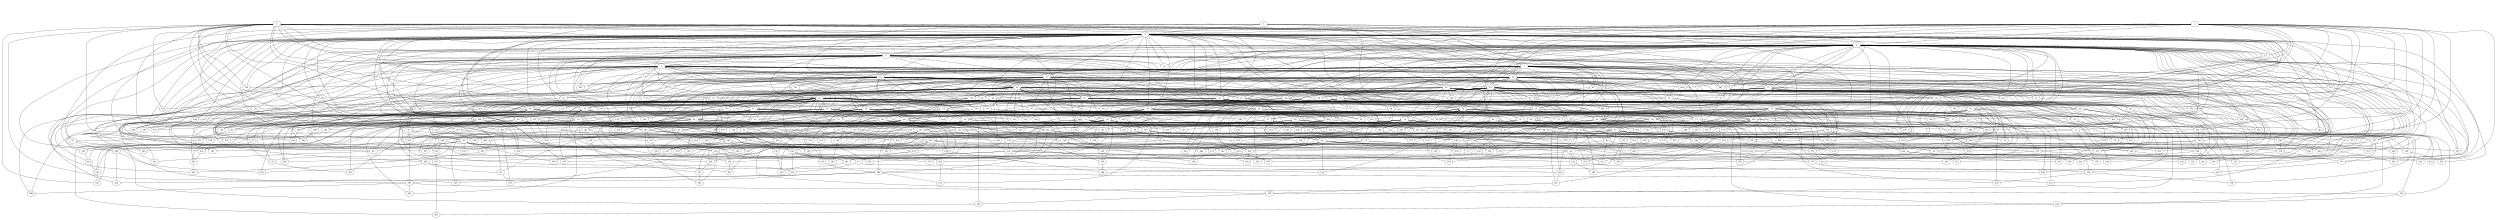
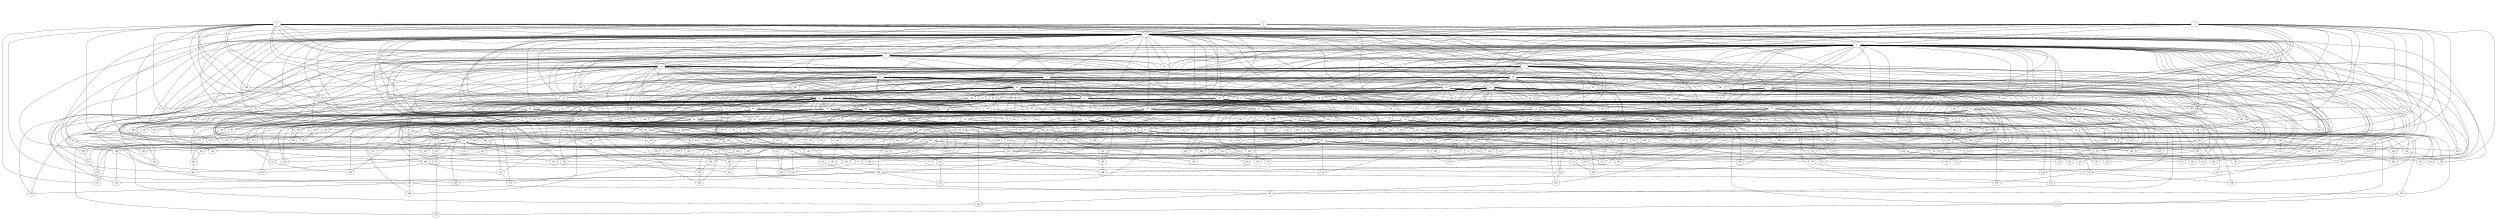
edge "0" -- "207": added
edge "63" -- "138": removed
node "301": removed
edge "80" -- "166": now "383" -- "166"
